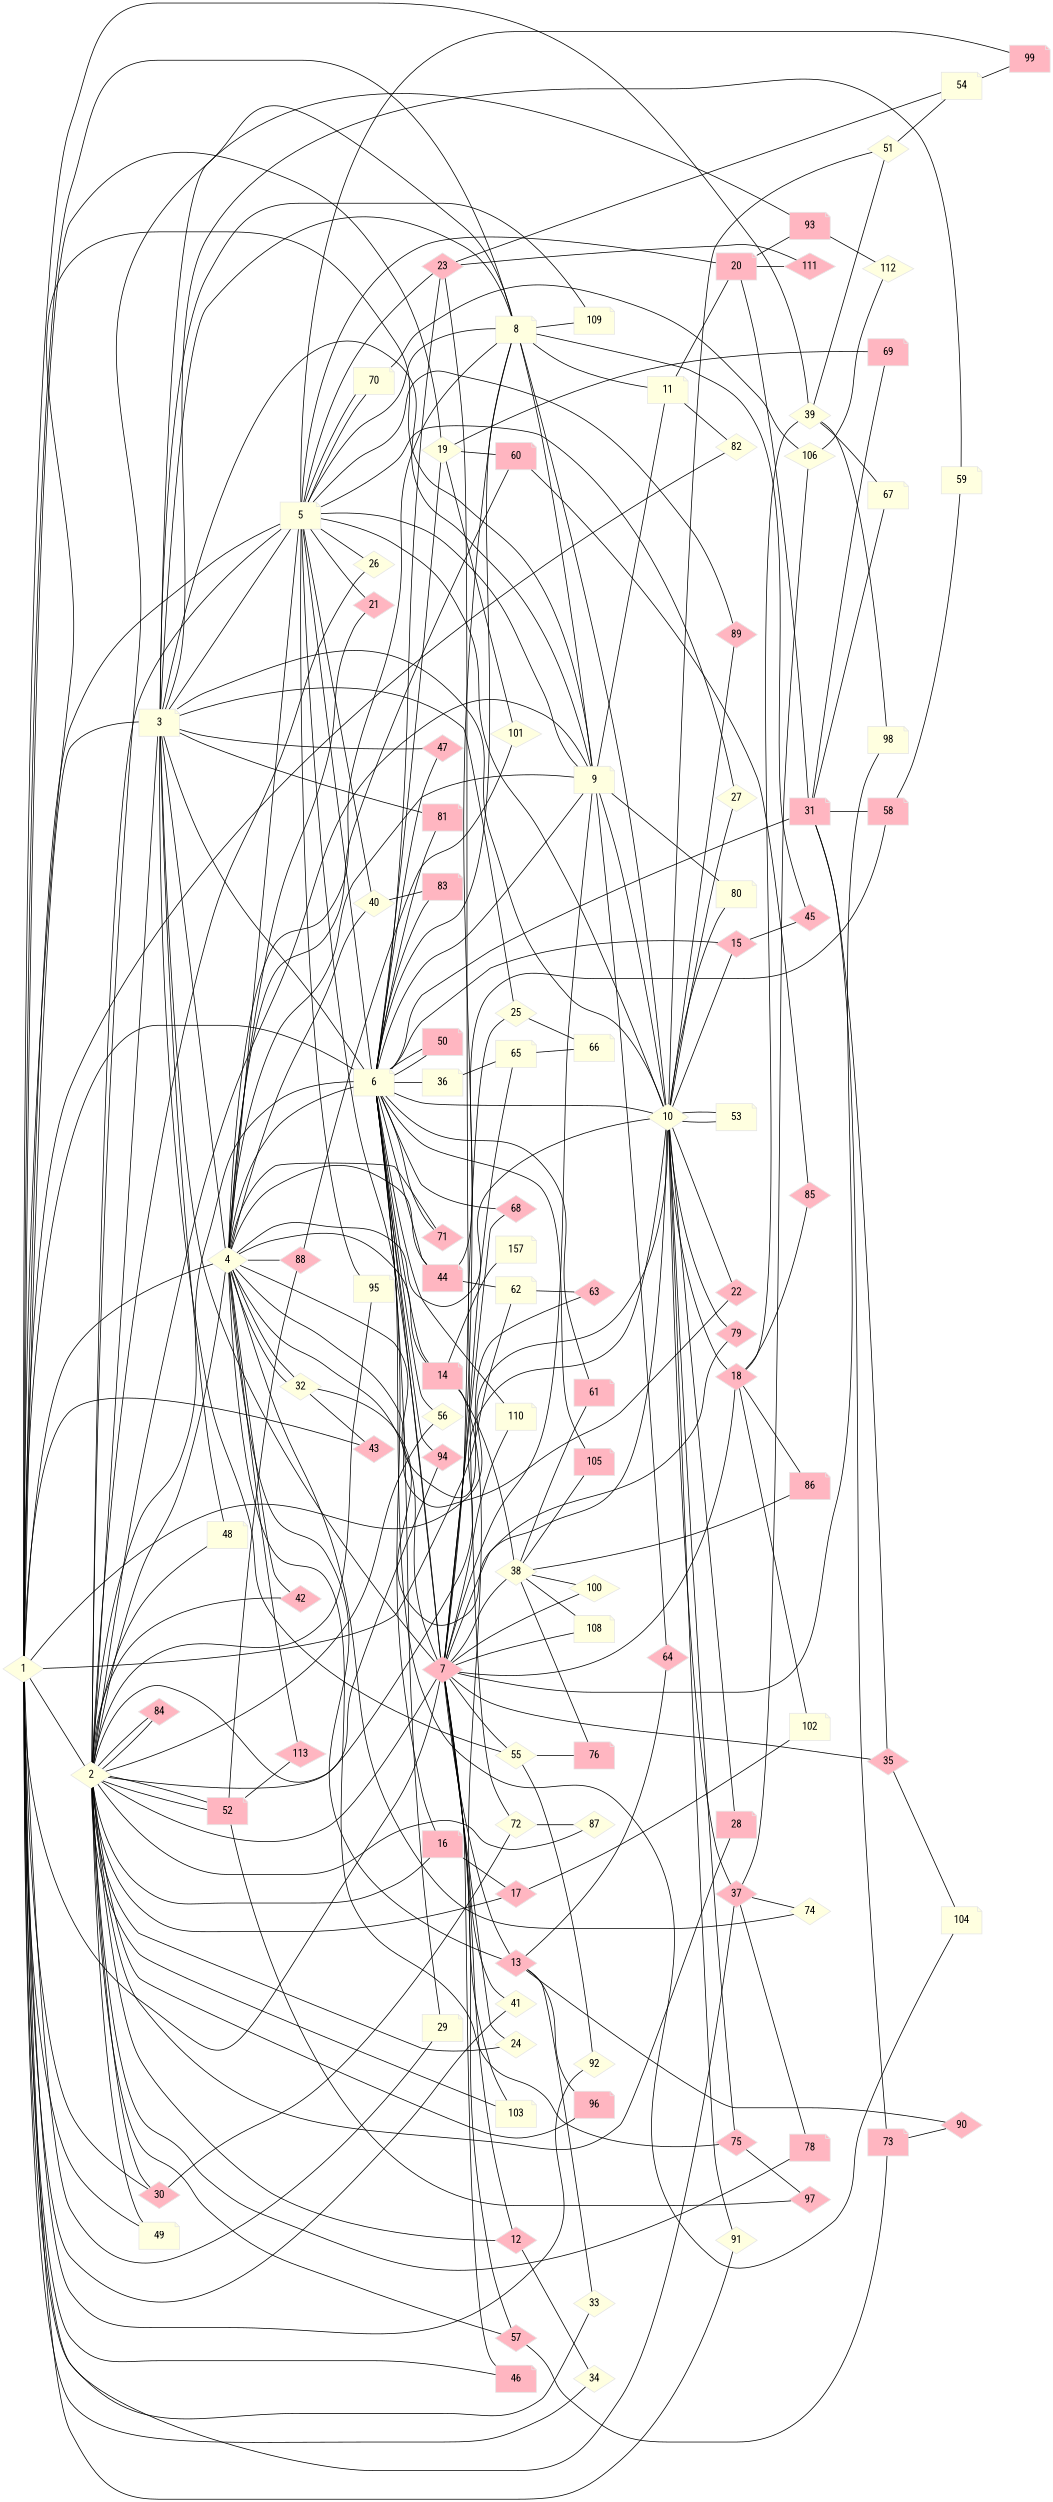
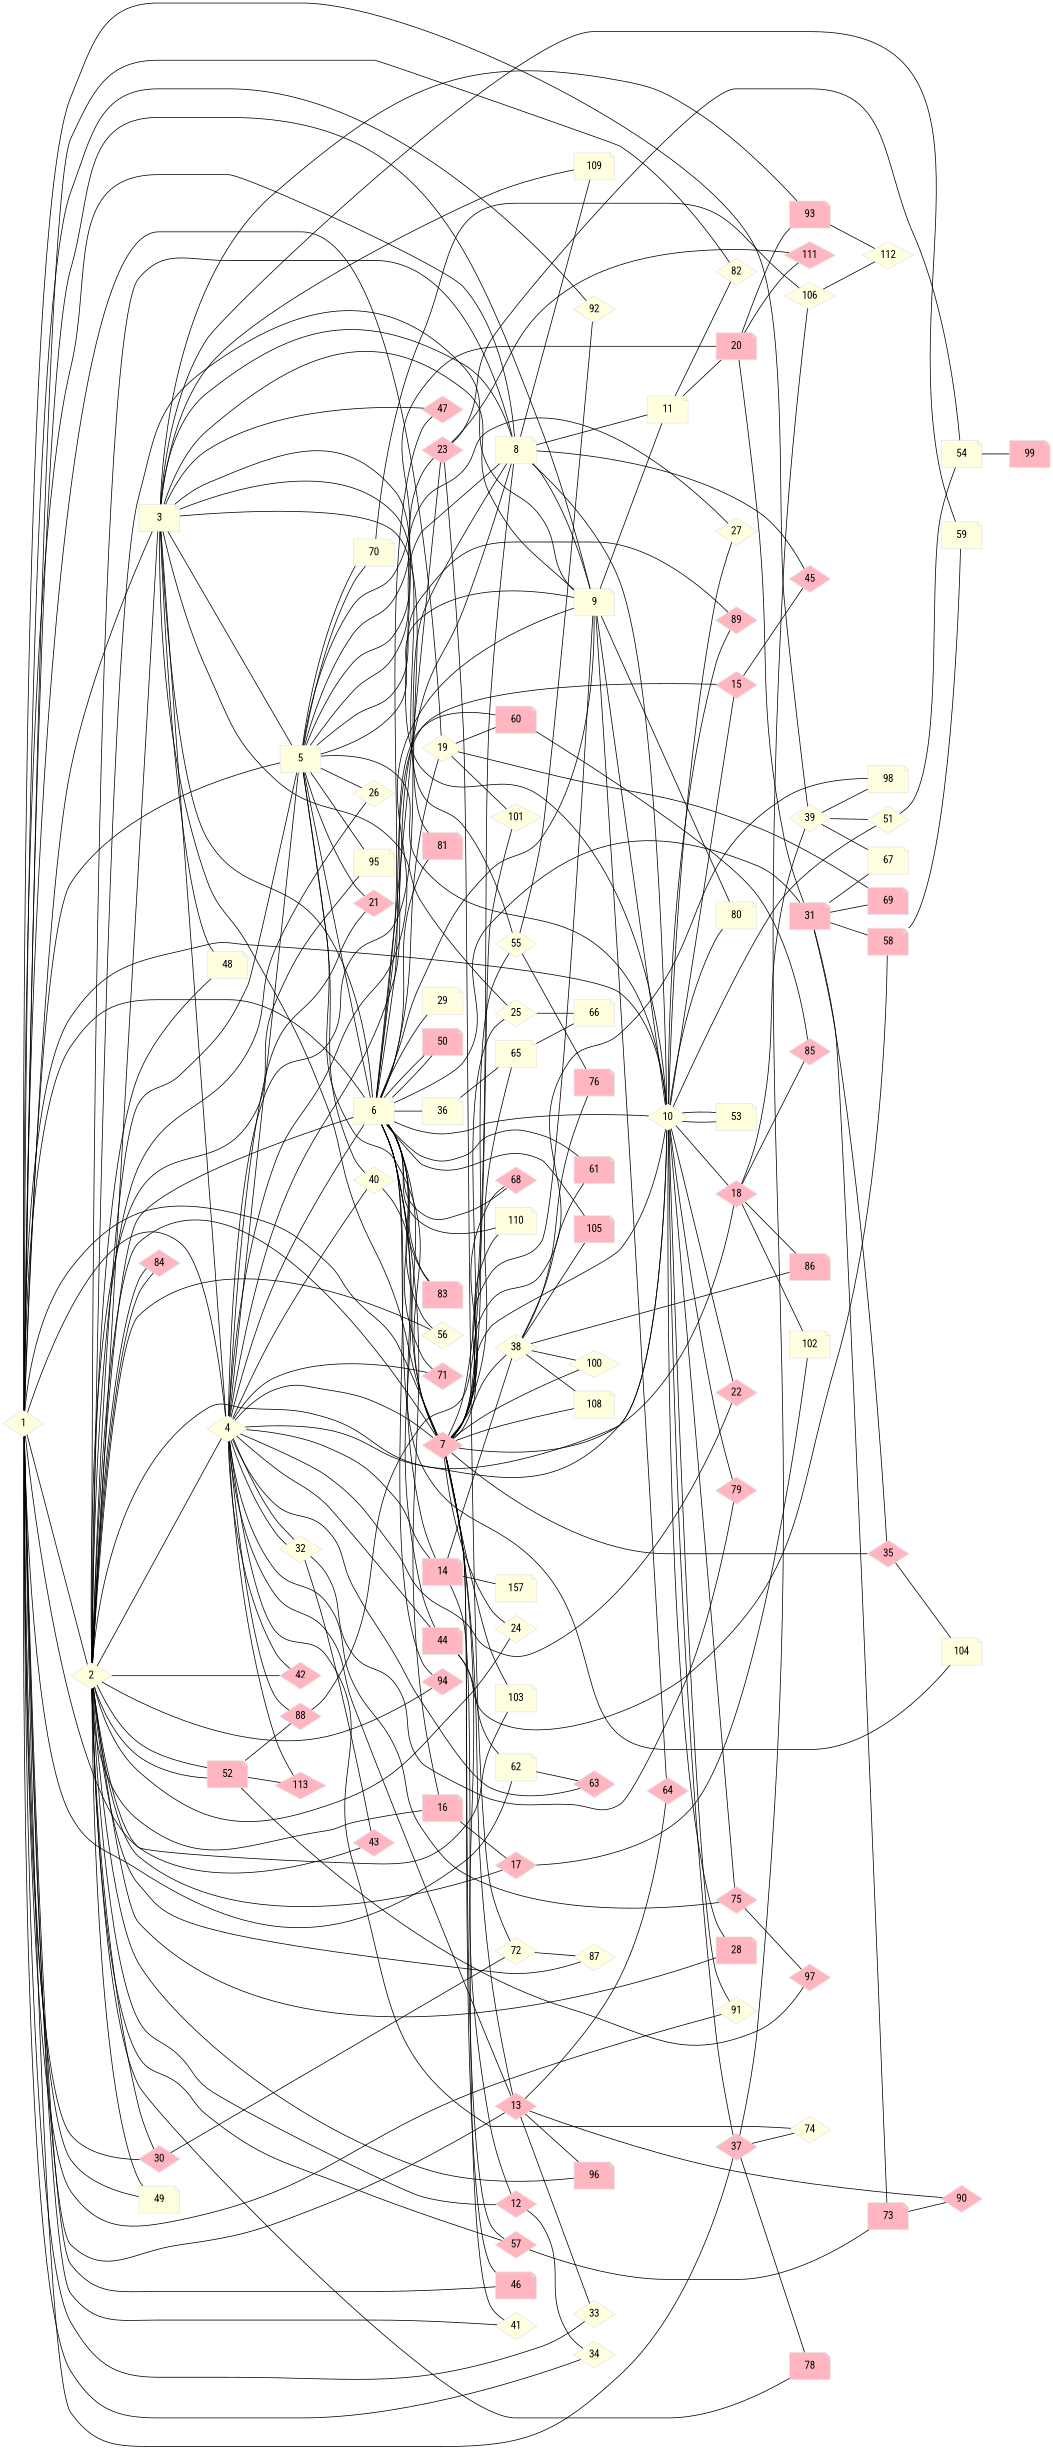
edge "99" -- "5": removed
edge "1" -- "29": now "1" -- "13"
